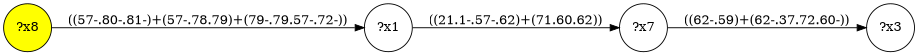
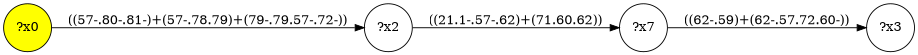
edge "?x7" -> "?x3": label "((62-.59)+(62-.37.72.60-))" -> "((62-.59)+(62-.57.72.60-))"
node "?x8": label "?x8" -> "?x0"
node "?x1": label "?x1" -> "?x2"
